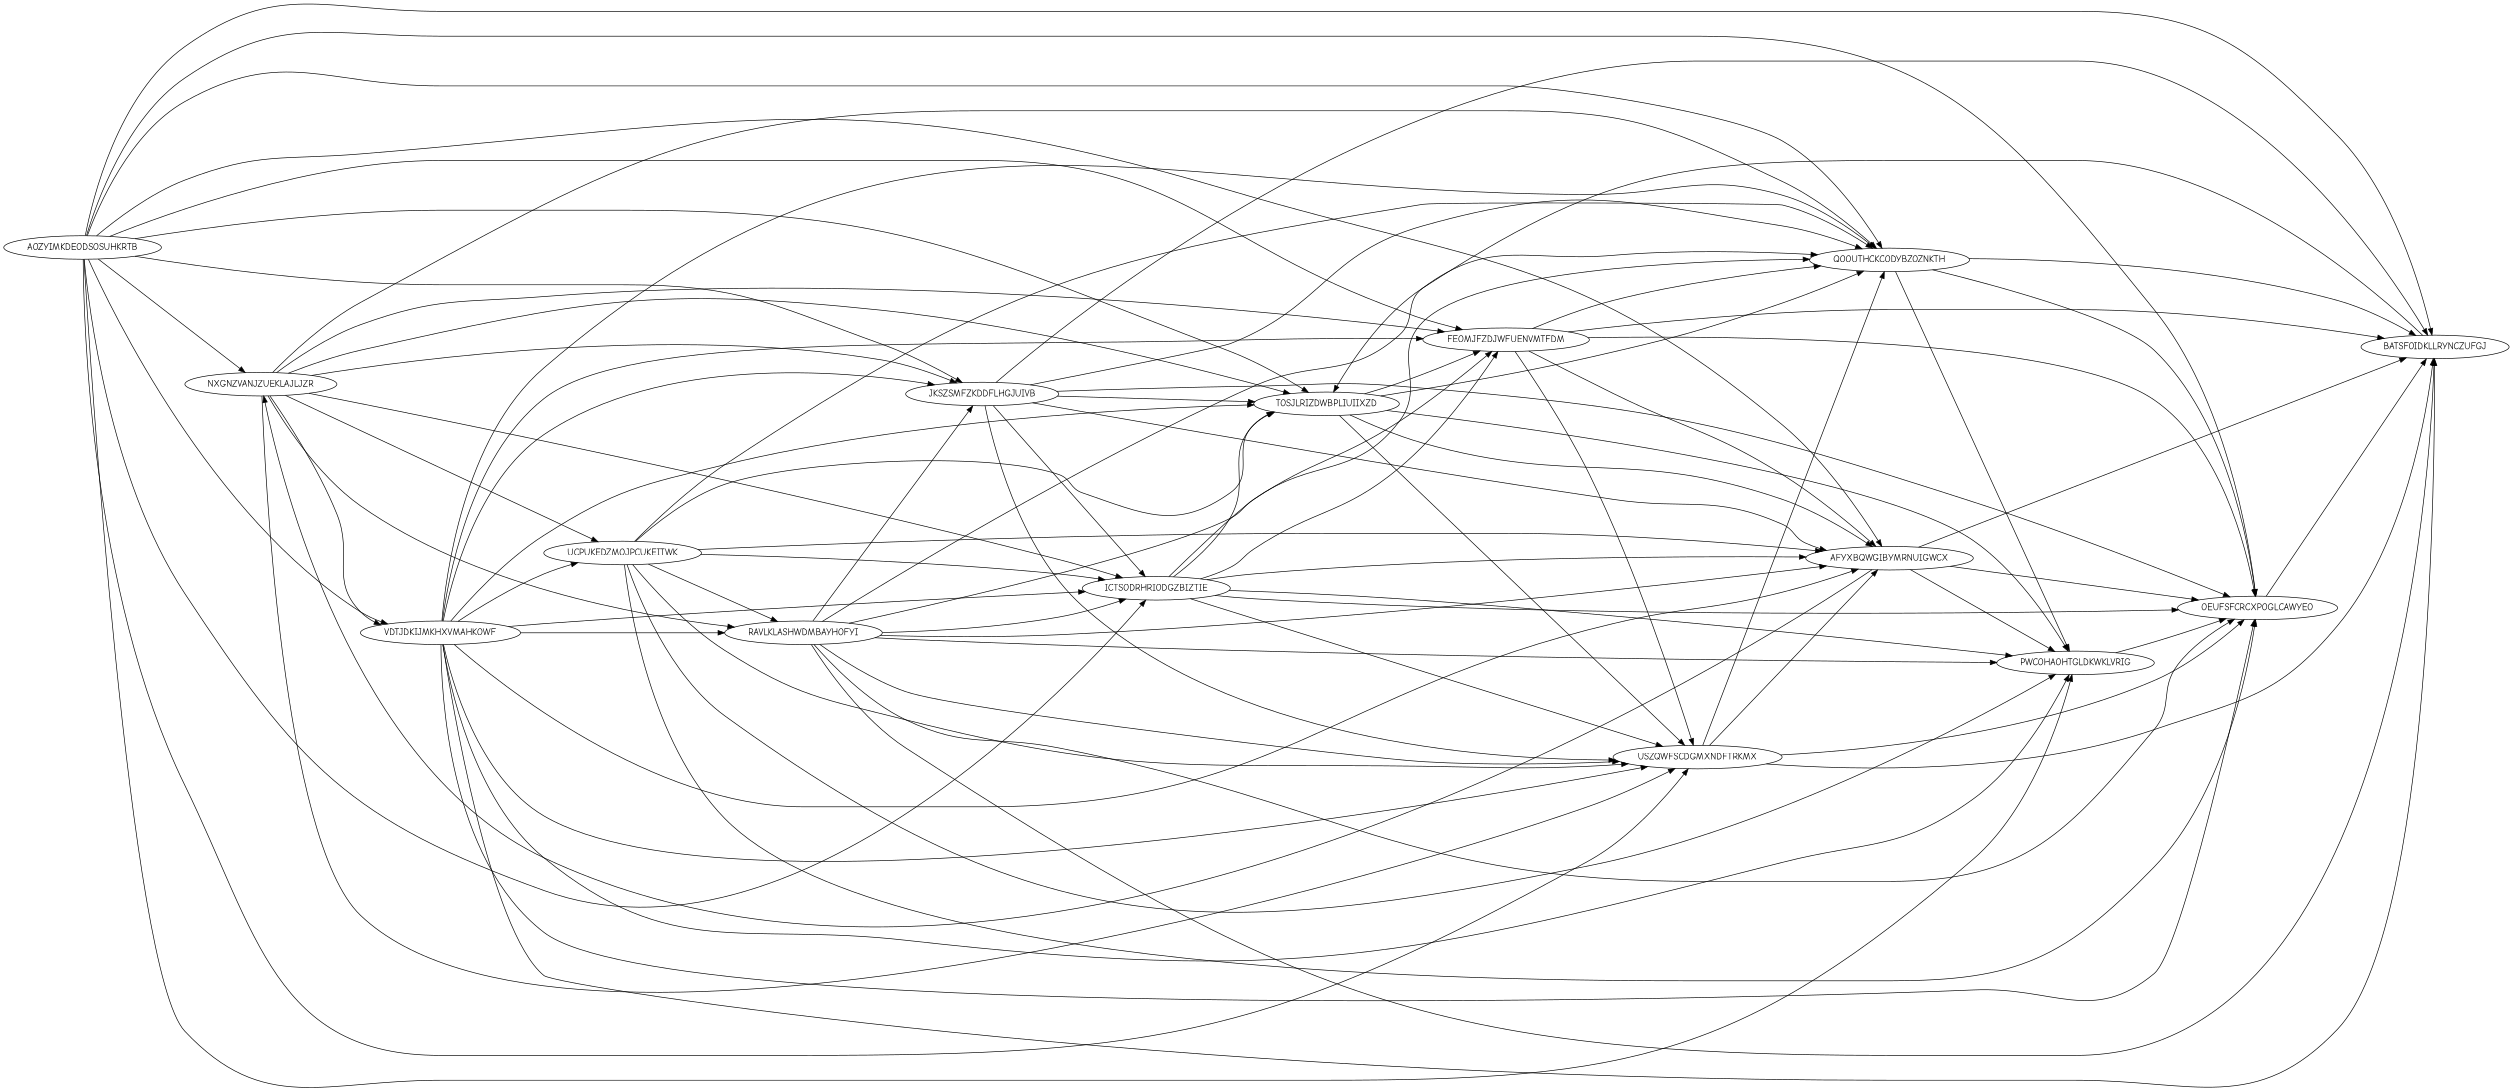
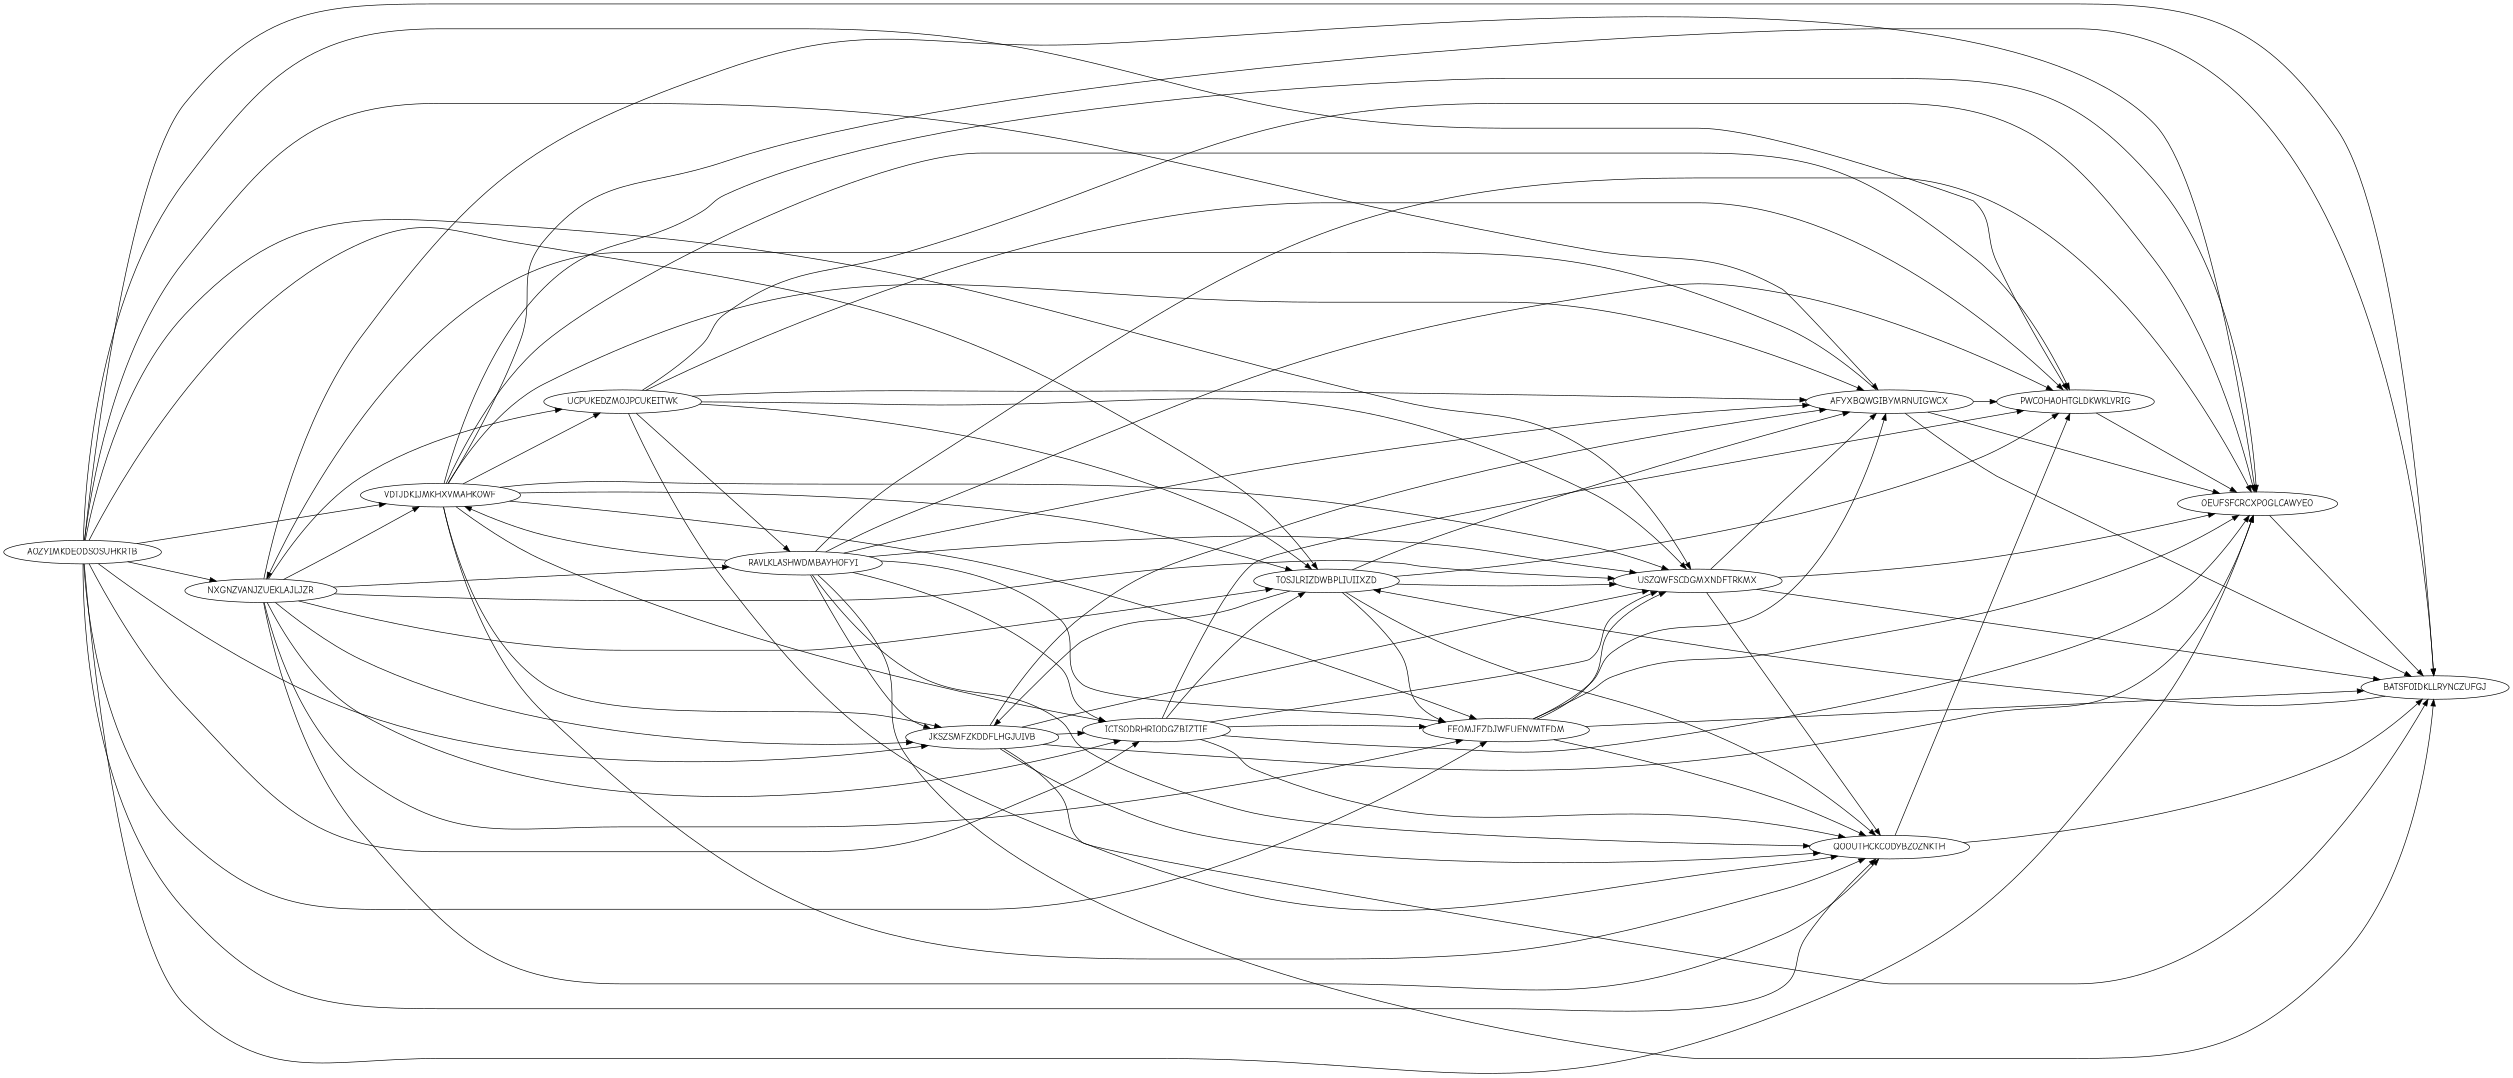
edge "QOOUTHCKCODYBZOZNKTH" -> "OEUFSFCRCXPOGLCAWYEO": now "NXGNZVANJZUEKLAJLJZR" -> "OEUFSFCRCXPOGLCAWYEO"
edge "JKSZSMFZKDDFLHGJUIVB" -> "TOSJLRIZDWBPLIUIIXZD": reversed
edge "ICTSODRHRIODGZBIZTIE" -> "AFYXBQWGIBYMRNUIGWCX": removed
edge "UCPUKEDZMOJPCUKEITWK" -> "ICTSODRHRIODGZBIZTIE": removed
edge "VDTJDKIJMKHXVMAHKOWF" -> "RAVLKLASHWDMBAYHOFYI": reversed
